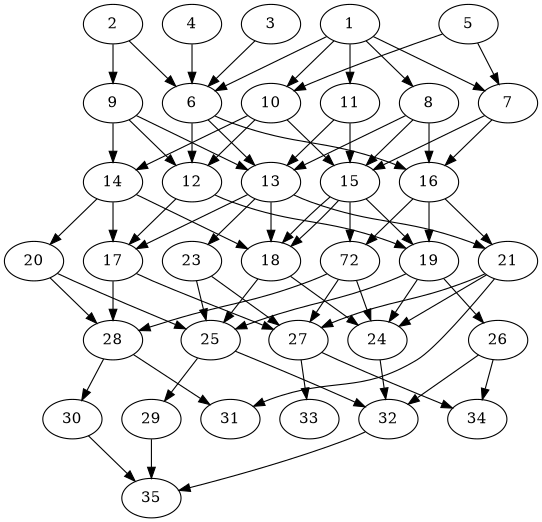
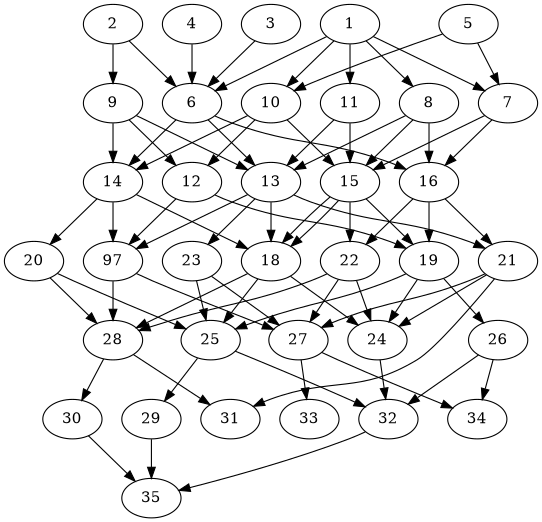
edge "6" -> "12": now "6" -> "14"
node "17": label "17" -> "97"
node "72": label "72" -> "22"
edge "18" -> "28": added
